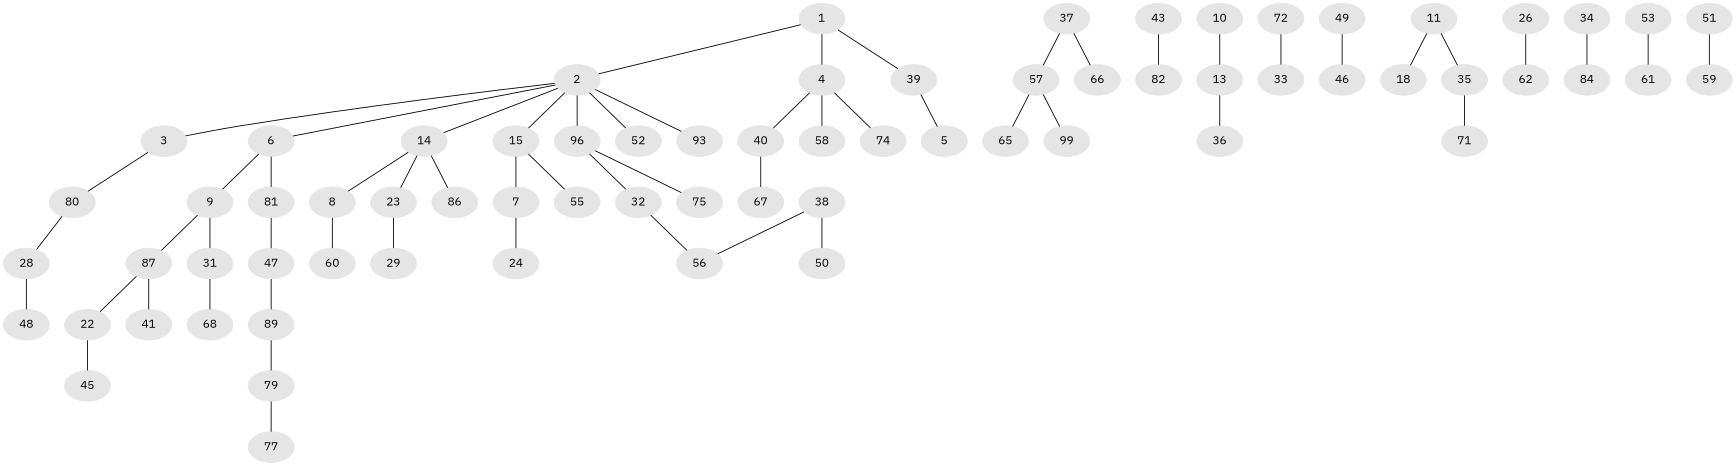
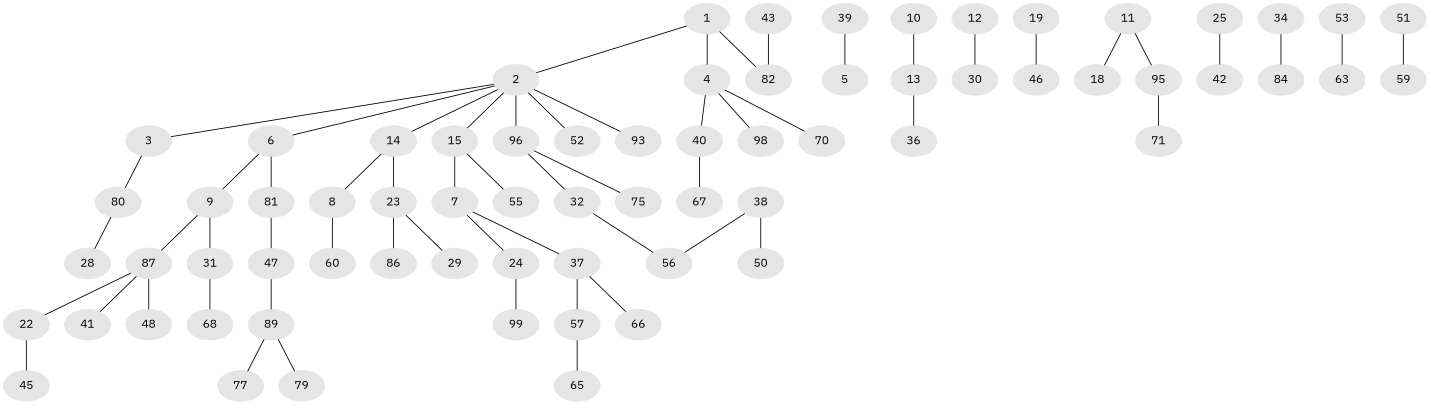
node "72": label "72" -> "12"
node "49": label "49" -> "19"
node "26": label "26" -> "25"
edge "1" -- "39": now "1" -- "82"
node "33": label "33" -> "30"
node "35": label "35" -> "95"
node "62": label "62" -> "42"
node "61": label "61" -> "63"
edge "57" -- "99": now "24" -- "99"
node "58": label "58" -> "98"
node "74": label "74" -> "70"
edge "14" -- "86": now "23" -- "86"
edge "7" -- "37": added
edge "28" -- "48": now "87" -- "48"
edge "79" -- "77": now "89" -- "77"
